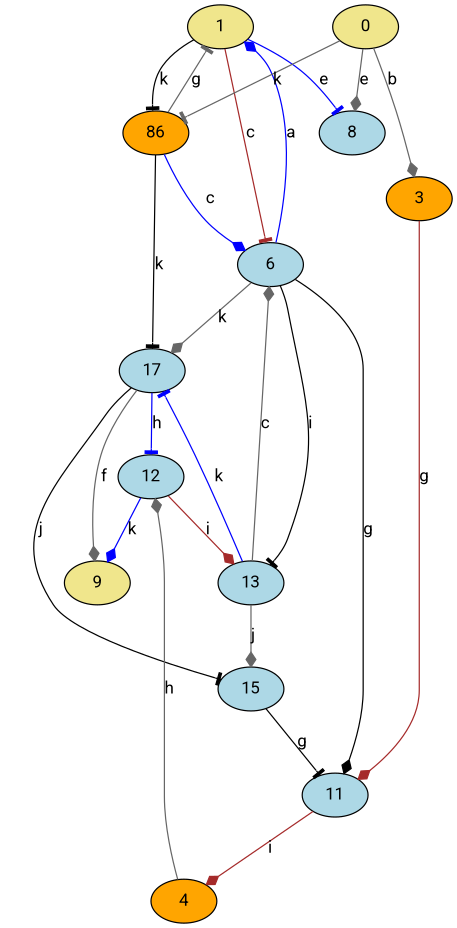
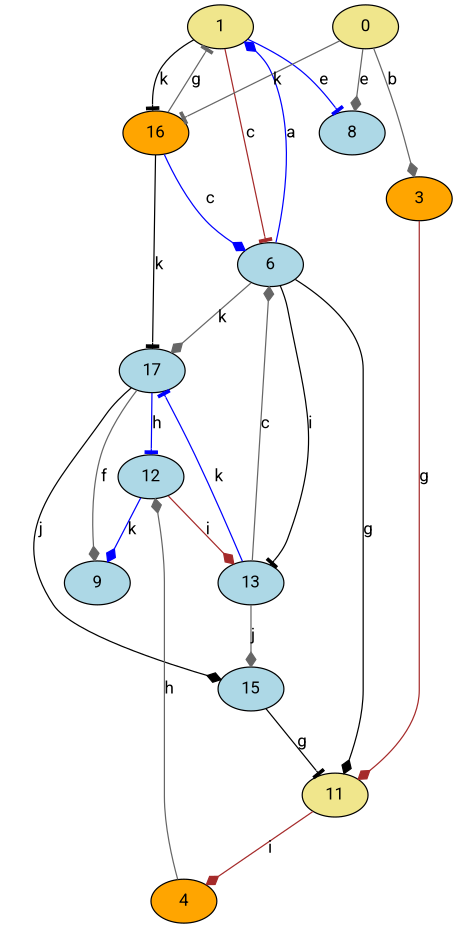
node "86": label "86" -> "16"
edge "17" -> "15": arrowhead tee -> diamond
node "9": fillcolor khaki -> lightblue
node "11": fillcolor lightblue -> khaki
